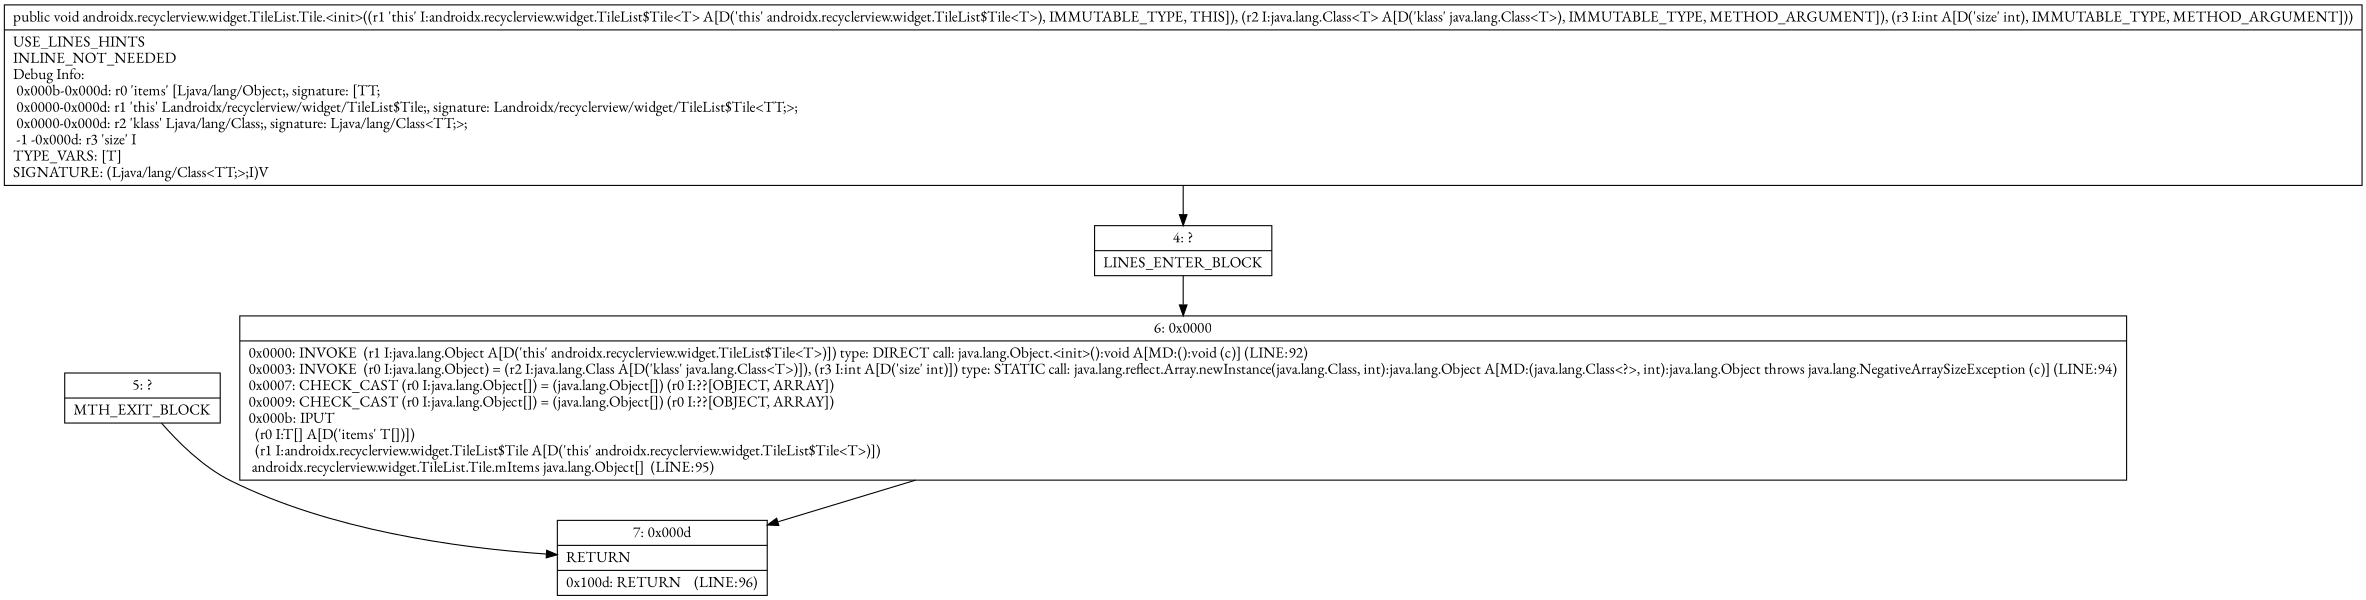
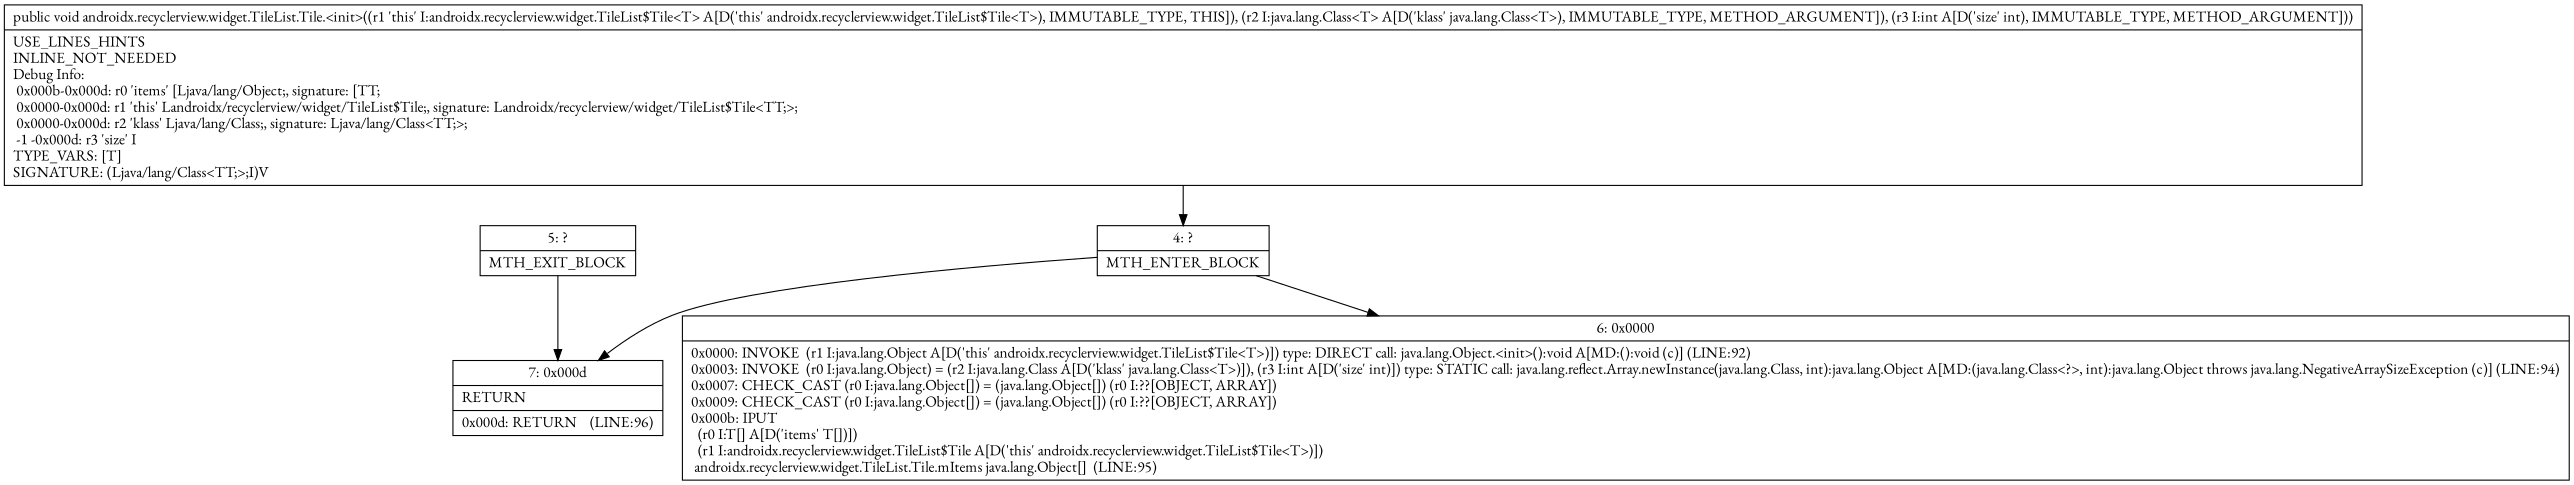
node "4: ?": text "LINES_ENTER_BLOCK" -> "MTH_ENTER_BLOCK"
edge "6: 0x0000" -> "7: 0x000d": now "4: ?" -> "7: 0x000d"
node "7: 0x000d": text "0x100d: RETURN    (LINE:96)" -> "0x000d: RETURN    (LINE:96)"
